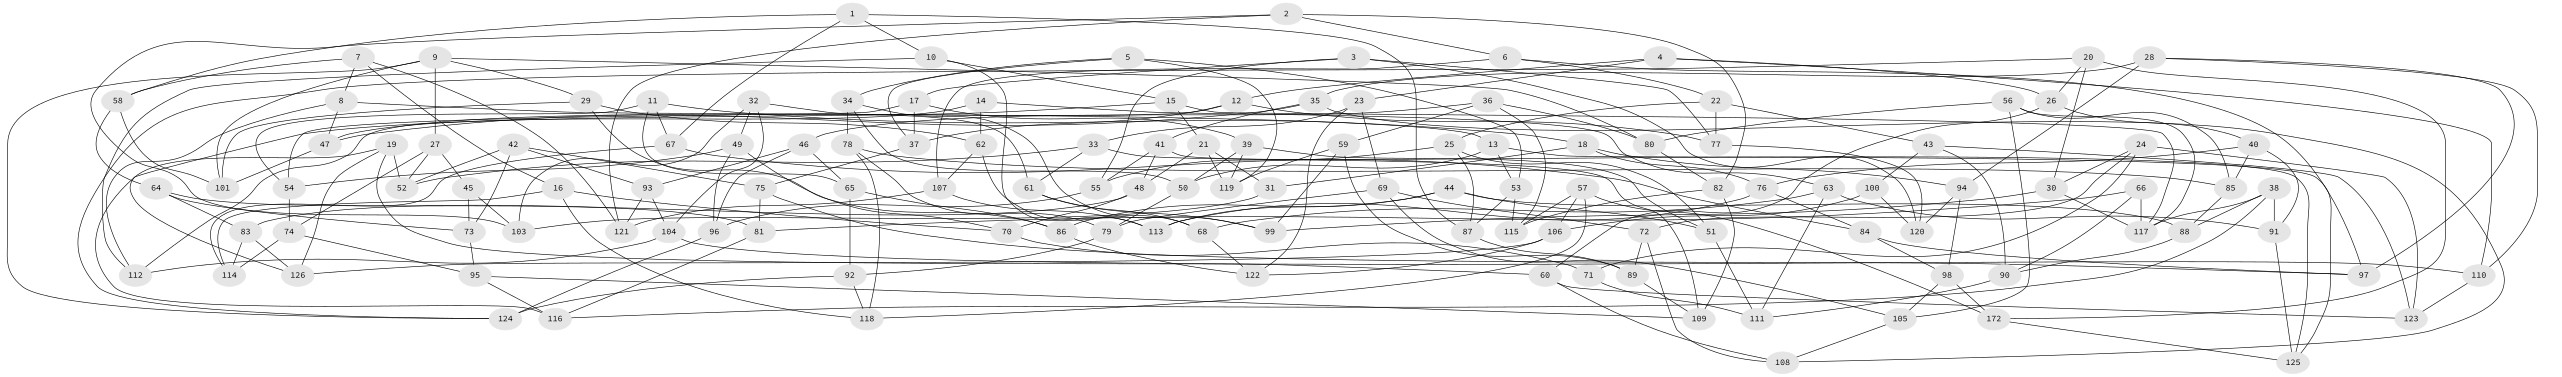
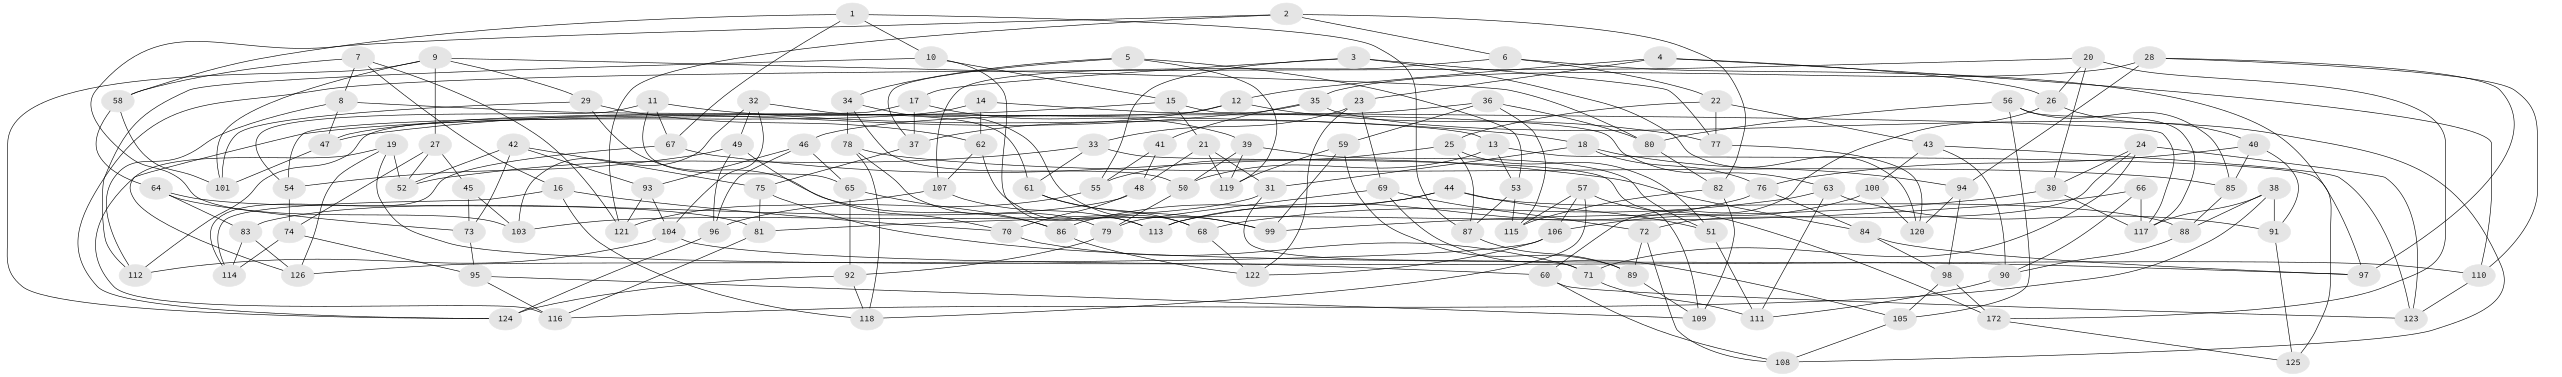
edge "41" -- "125": removed
edge "31" -- "71": added
